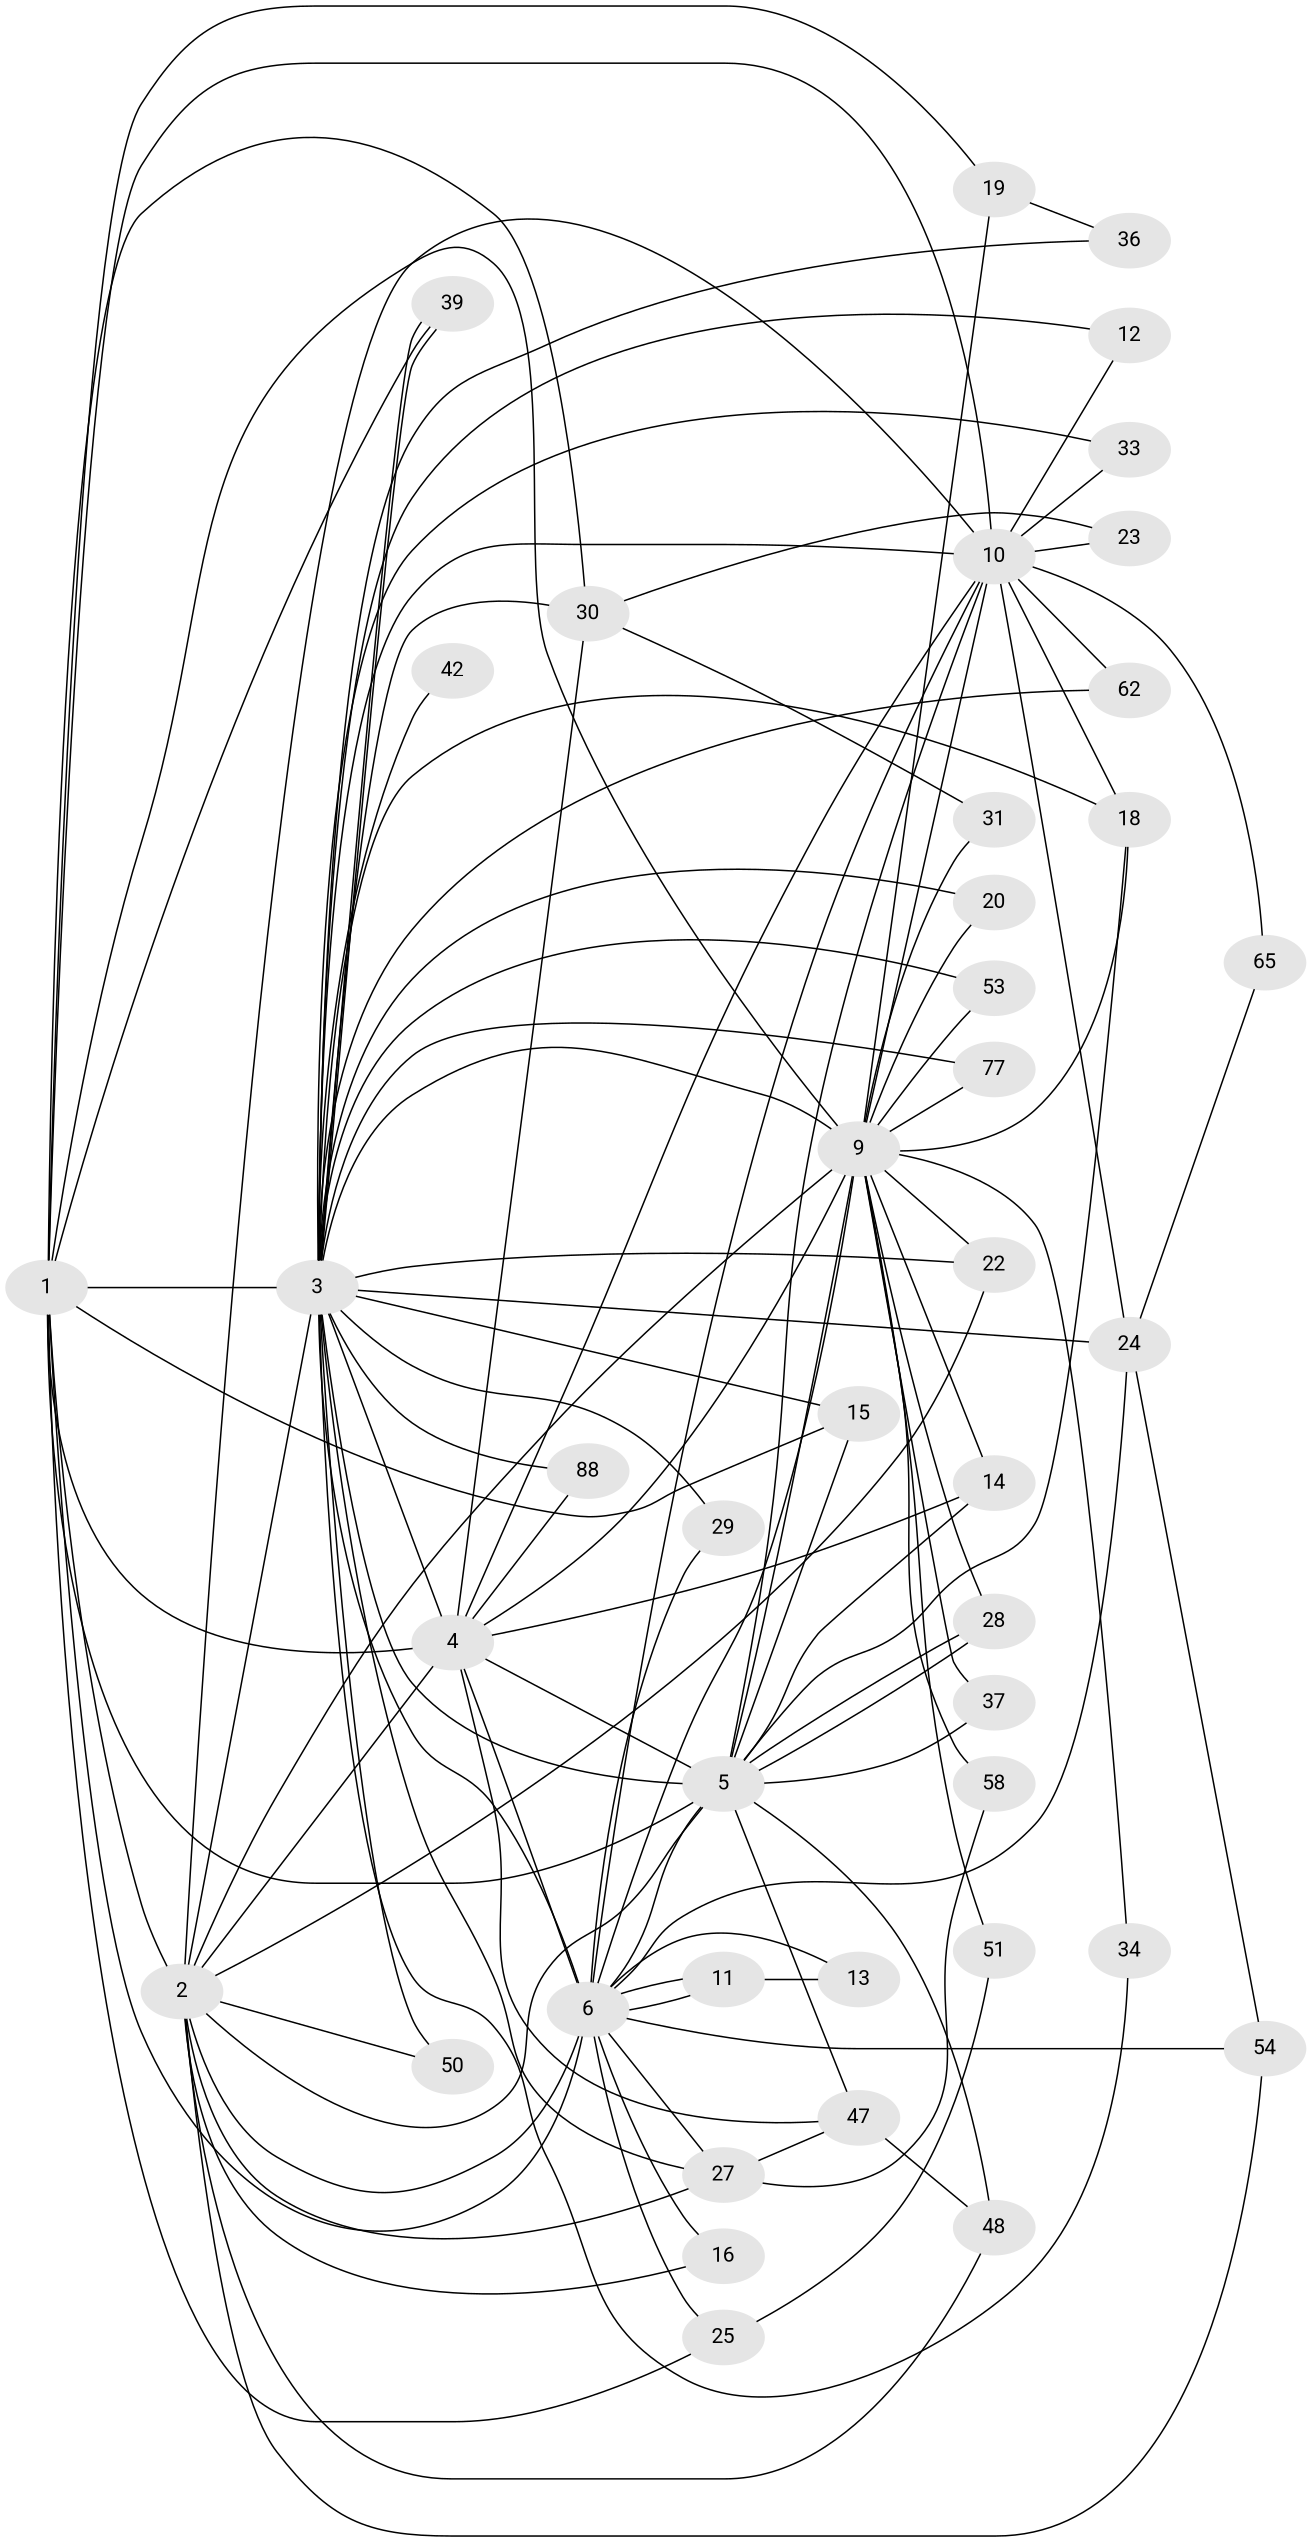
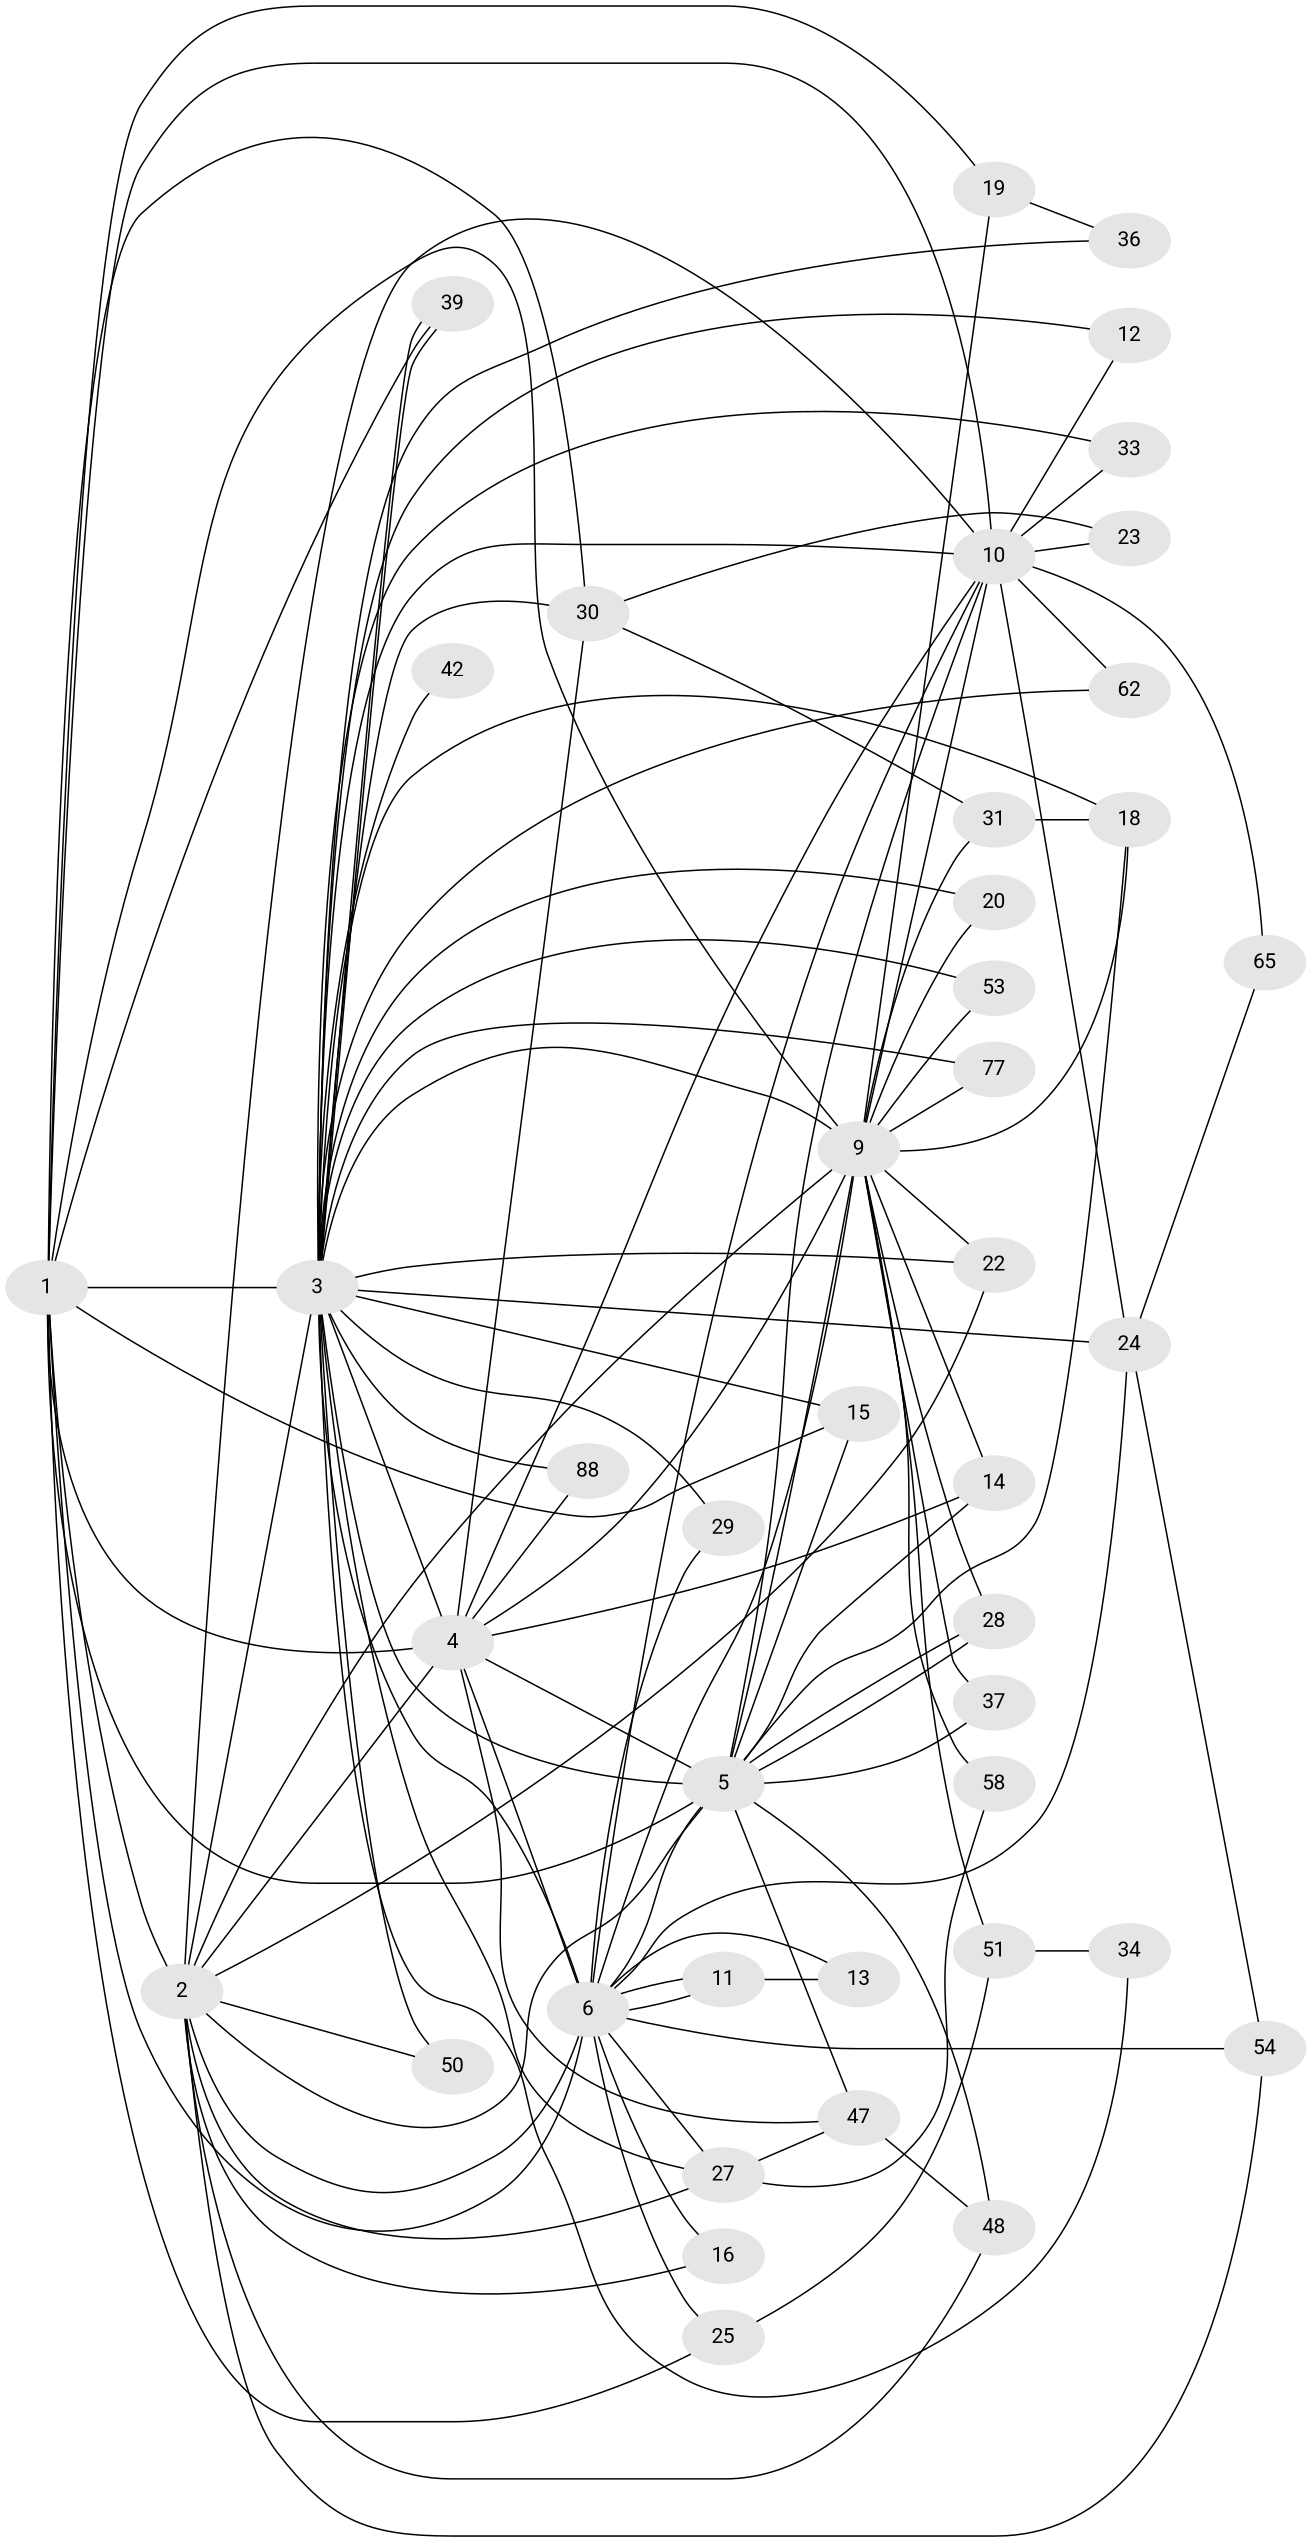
edge "10" -- "18": now "31" -- "18"
edge "9" -- "34": now "51" -- "34"
